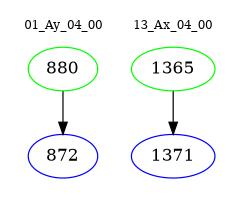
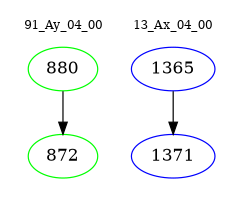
cluster "01_Ay_04_00": label "01_Ay_04_00" -> "91_Ay_04_00"
node "1365": color green -> blue
node "872": color blue -> green
